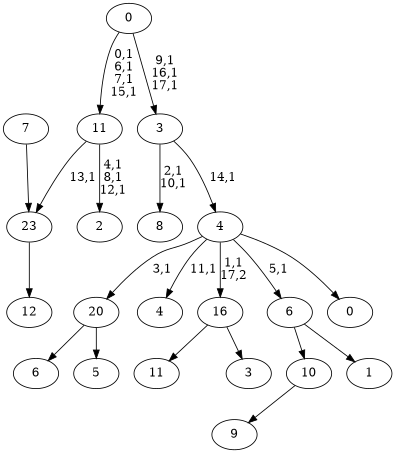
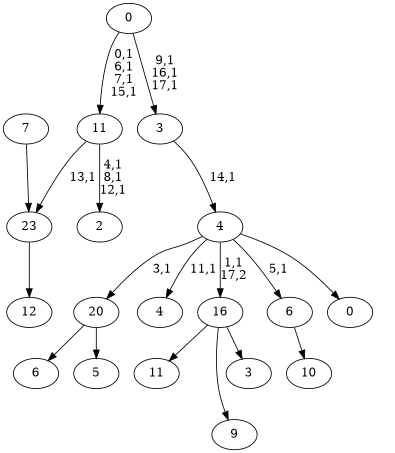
node "8": removed
node "1": removed
edge "10" -> "9": now "16" -> "9"
